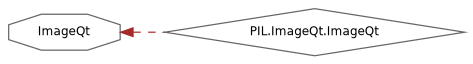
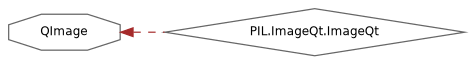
node "ImageQt": label "ImageQt" -> "QImage"
